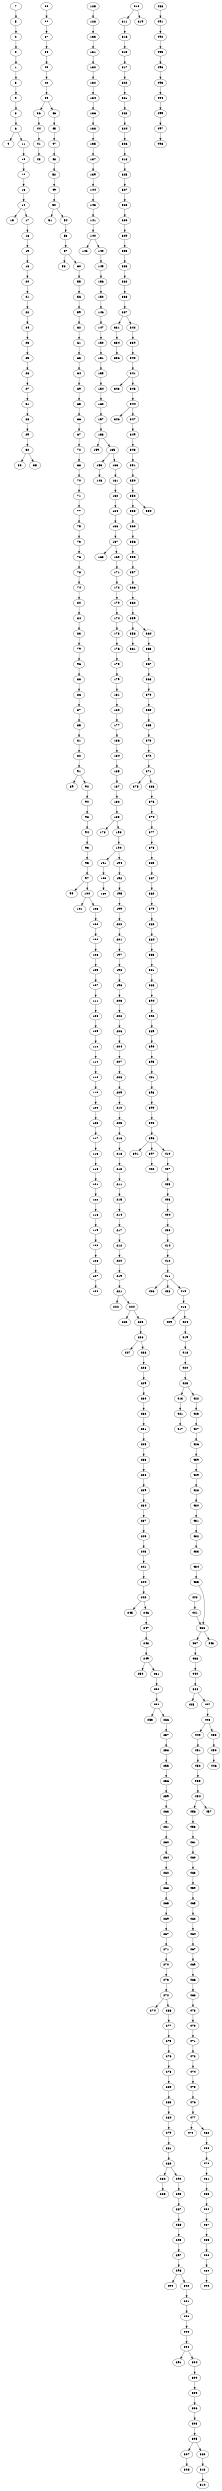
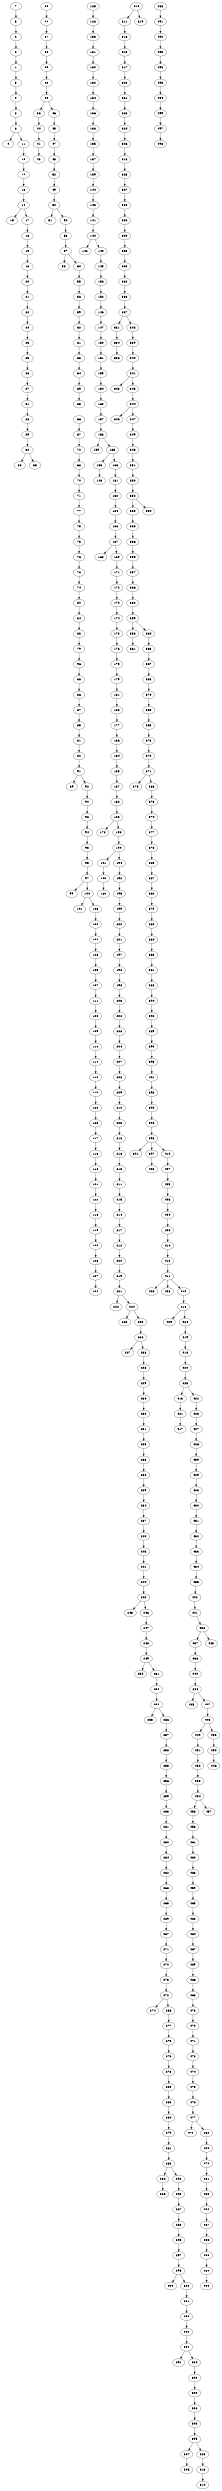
edge "65" -> "66": removed
edge "433" -> "434": added
edge "435" -> "436": now "435" -> "442"
